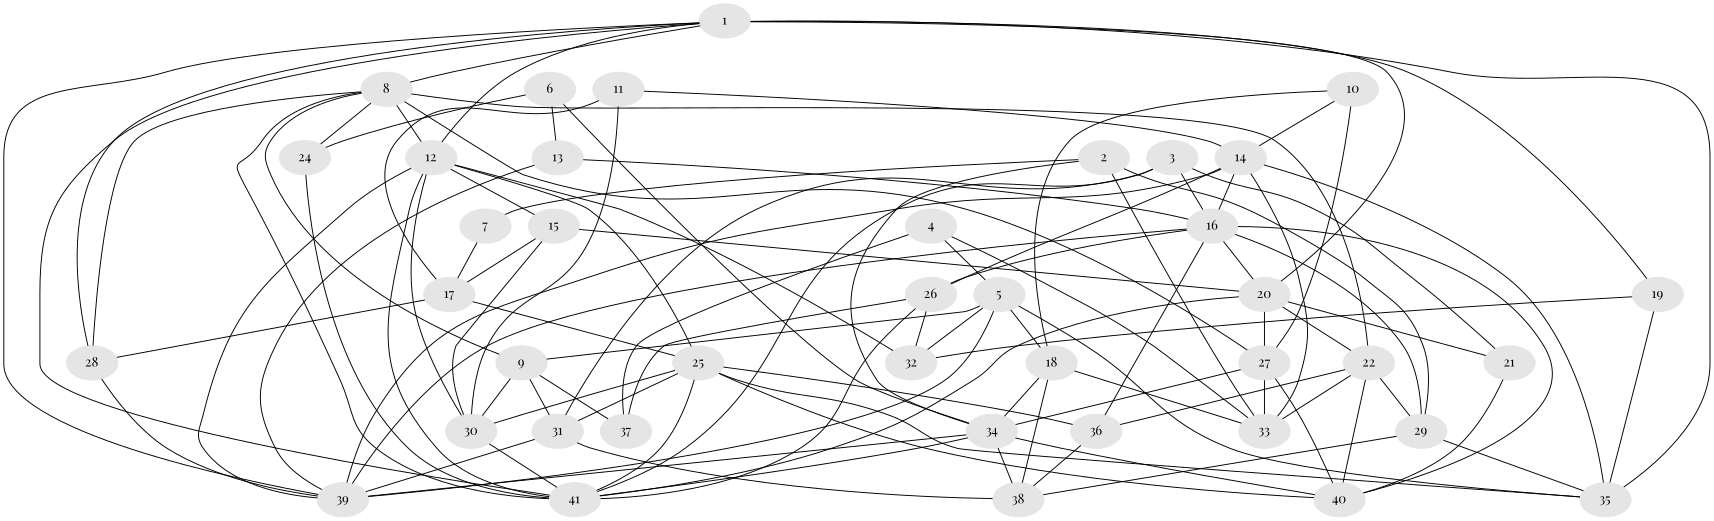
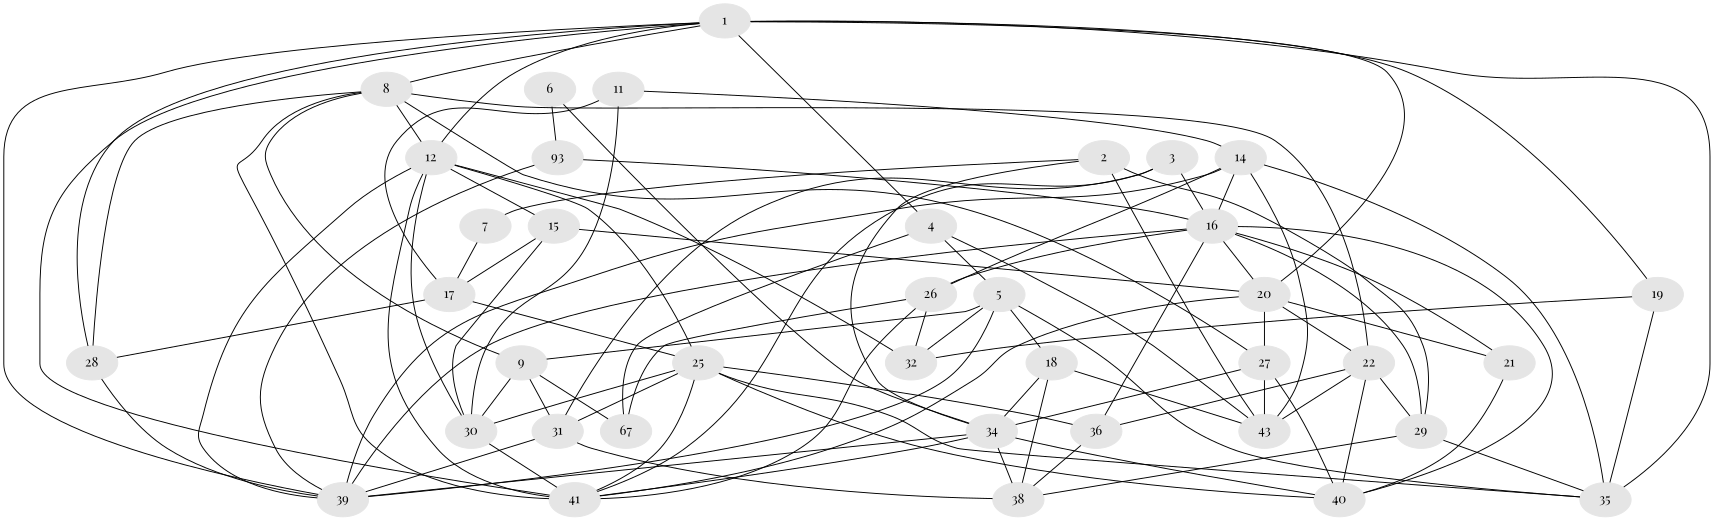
node "10": removed
edge "1" -- "4": added
node "24": removed
node "13": label "13" -> "93"
edge "3" -- "21": now "16" -- "21"
node "37": label "37" -> "67"
node "33": label "33" -> "43"
